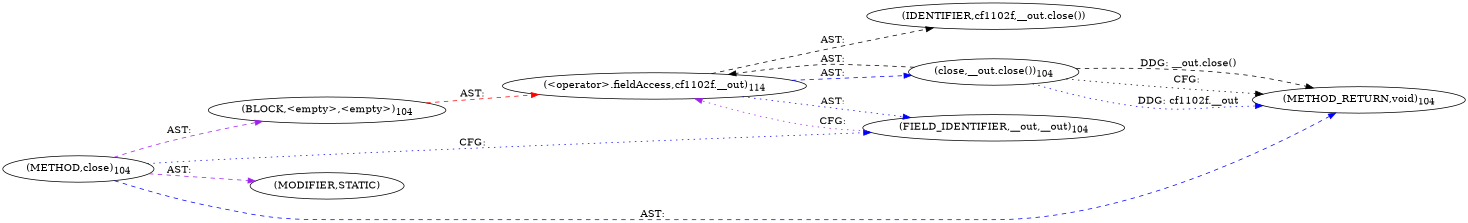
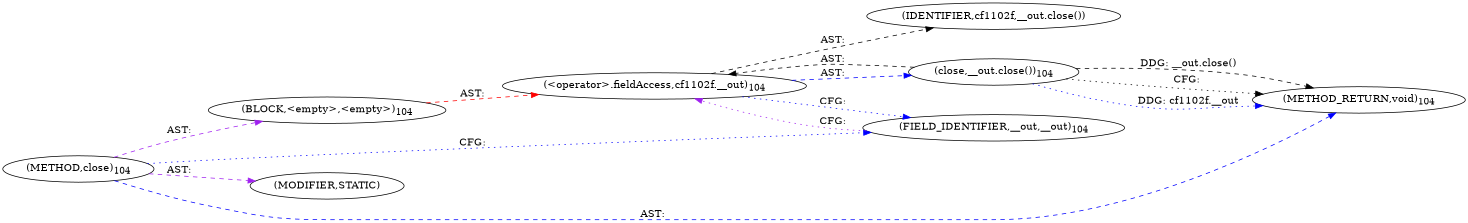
node "(<operator>.fieldAccess,cf1102f.__out)": text "114" -> "104"
edge "(<operator>.fieldAccess,cf1102f.__out)" -> "(FIELD_IDENTIFIER,__out,__out)": label "AST: " -> "CFG: "
